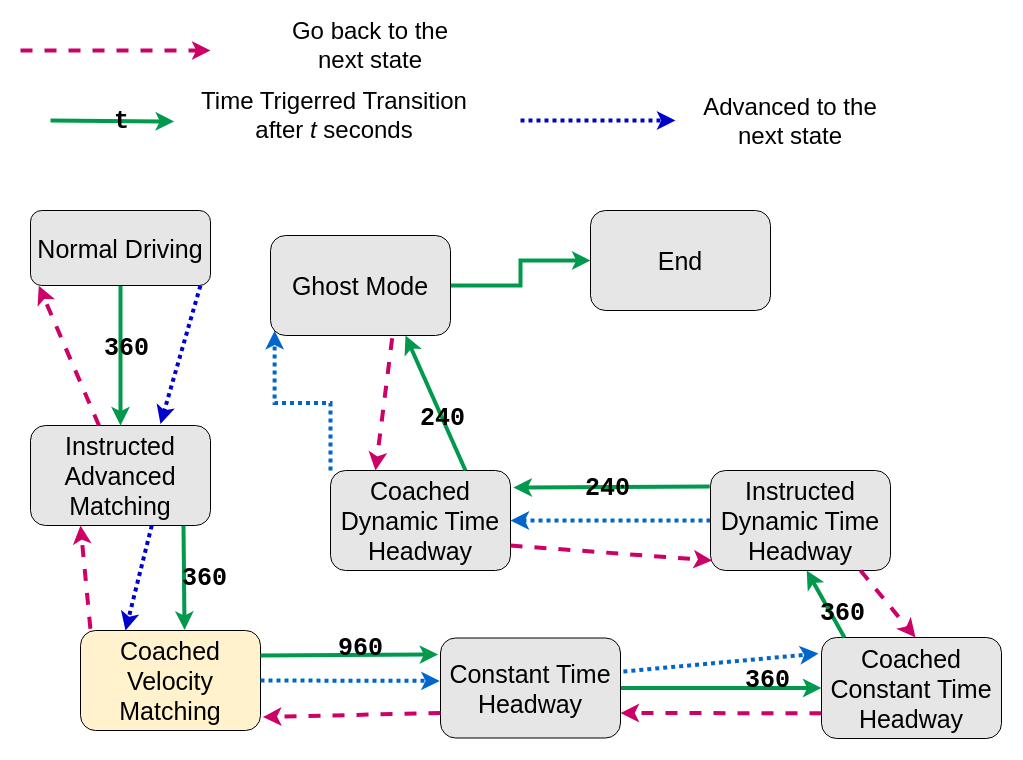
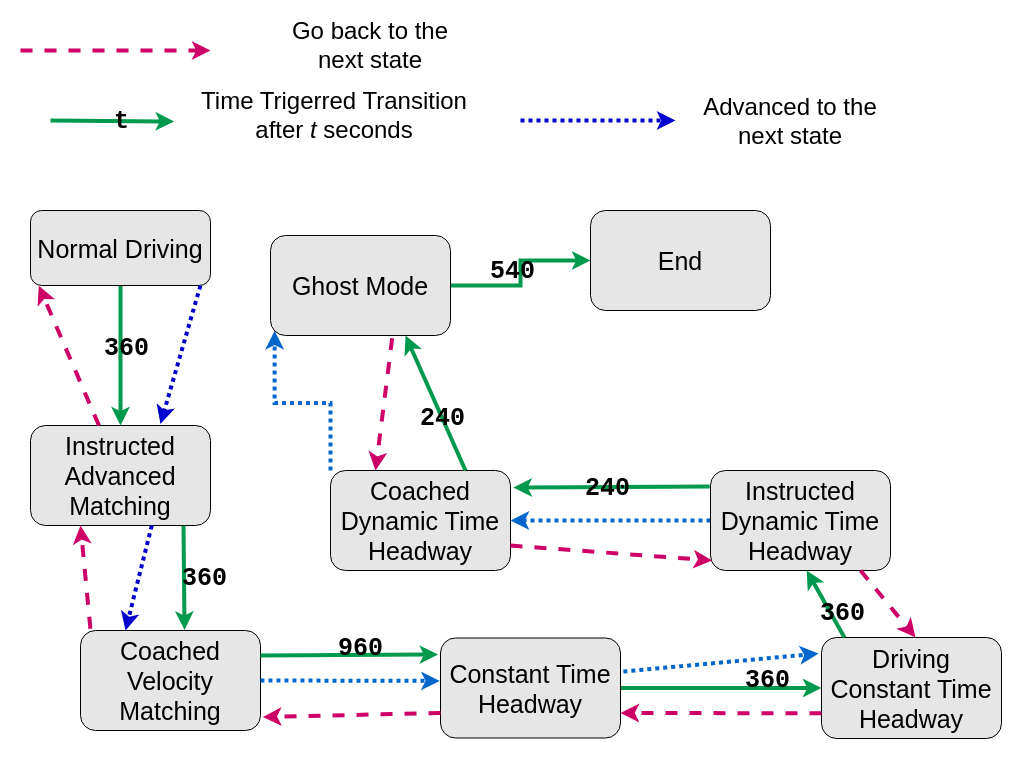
node "540": added
node "Coached Velocity Matching": fillcolor #fff2cc -> #e6e6e6
node "Coached Constant Time Headway": label "Coached Constant Time Headway" -> "Driving Constant Time Headway"
